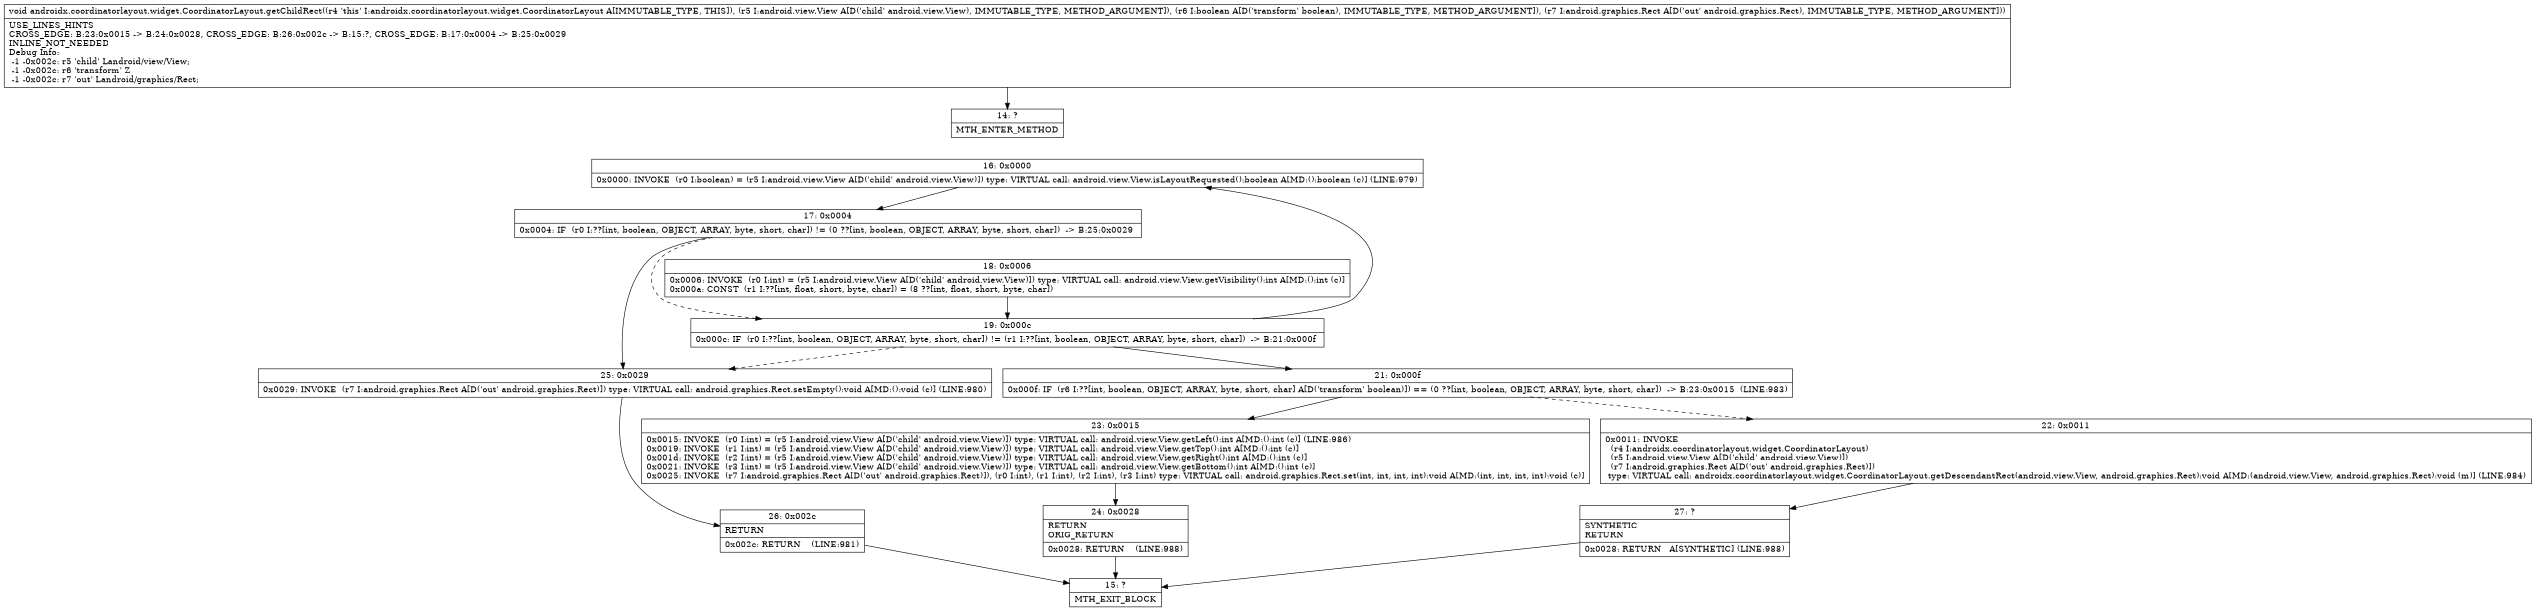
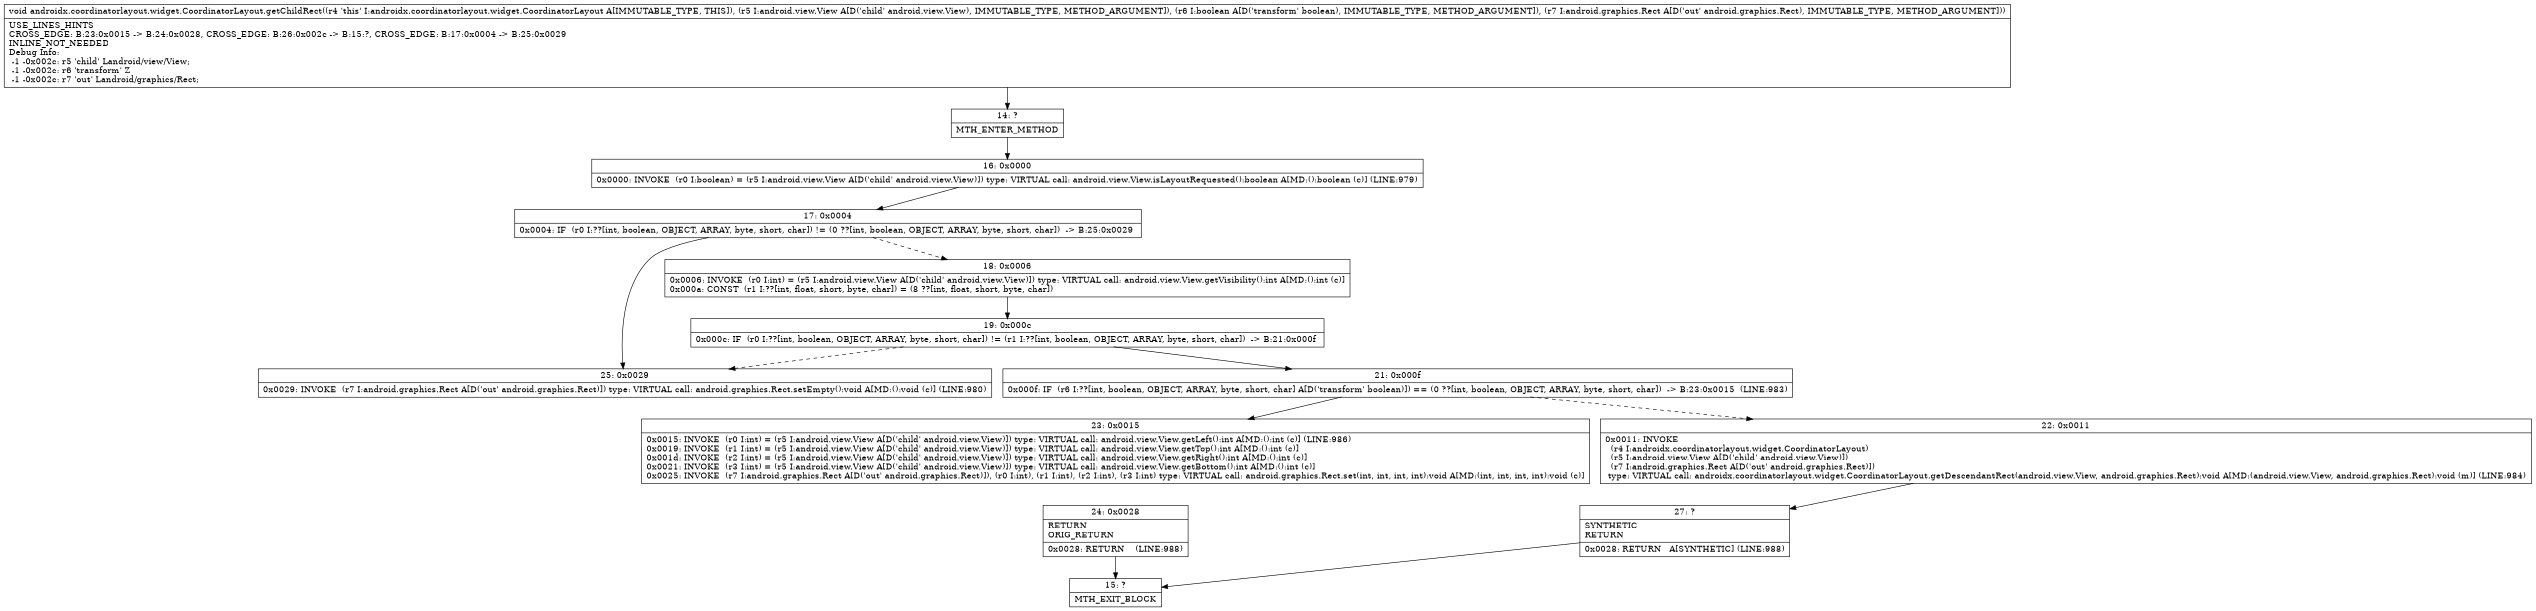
edge "19: 0x000c" -> "16: 0x0000": now "14: ?" -> "16: 0x0000"
edge "17: 0x0004" -> "19: 0x000c": now "17: 0x0004" -> "18: 0x0006"
edge "23: 0x0015" -> "24: 0x0028": removed
node "26: 0x002c": removed
